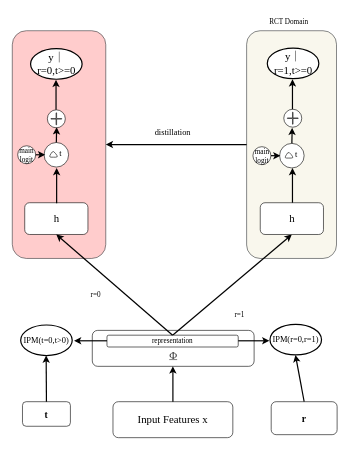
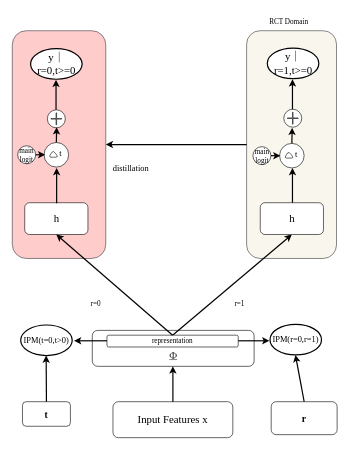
node "distillation": moved (173, 133) -> (131, 169)
node "r=0": moved (96, 294) -> (96, 303)
node "r=1": moved (240, 315) -> (240, 303)
